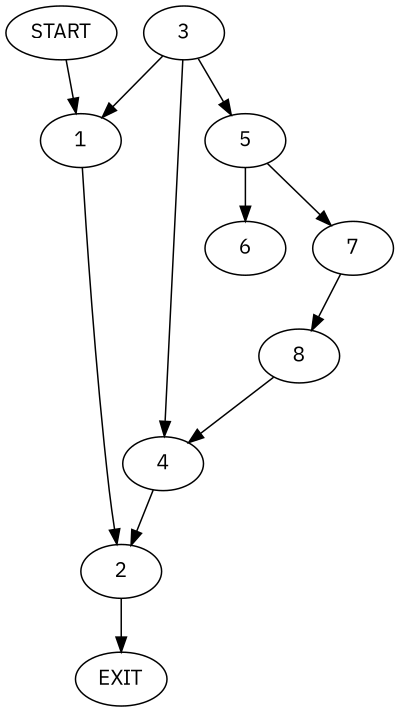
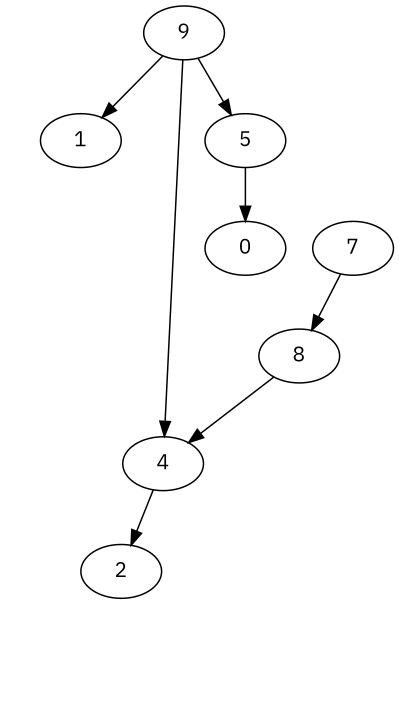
node "START": removed
node "3": label "3" -> "9"
edge "5" -> "7": removed
node "6": label "6" -> "0"
edge "1" -> "2": removed
node "EXIT": removed
